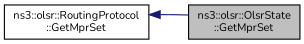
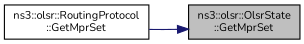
edge "ns3::olsr::OlsrState ::GetMprSet" -> "ns3::olsr::RoutingProtocol ::GetMprSet": reversed
